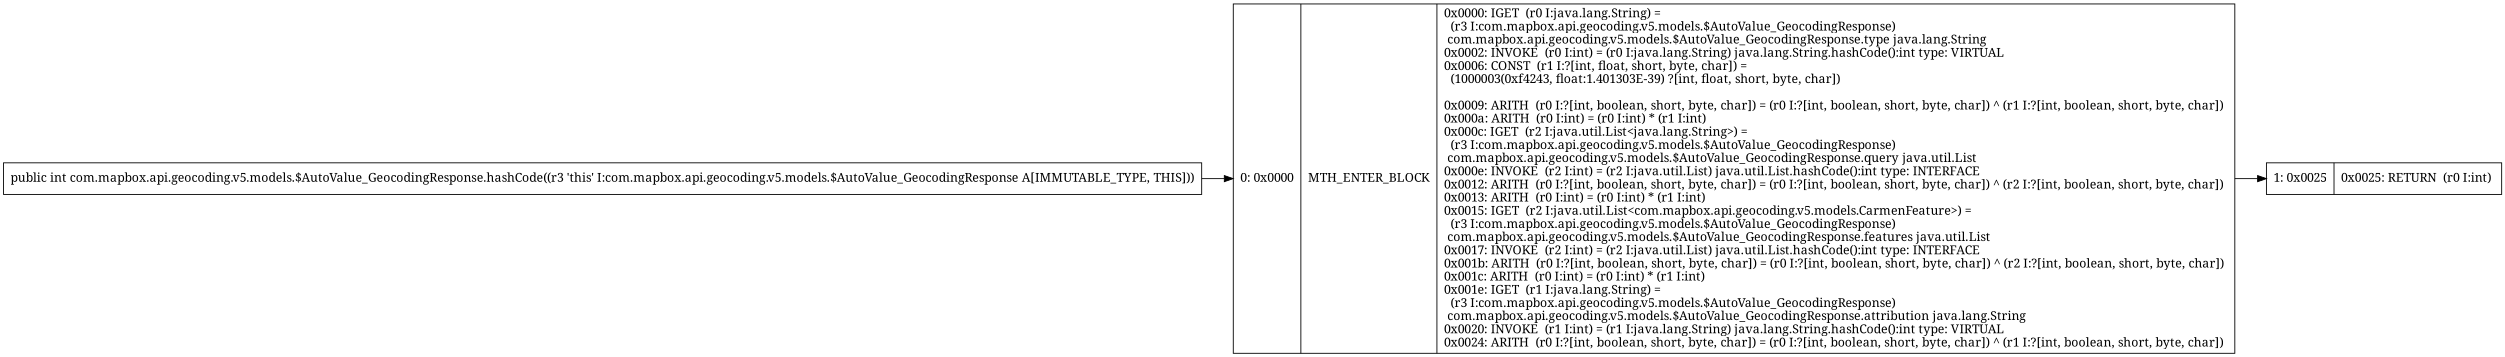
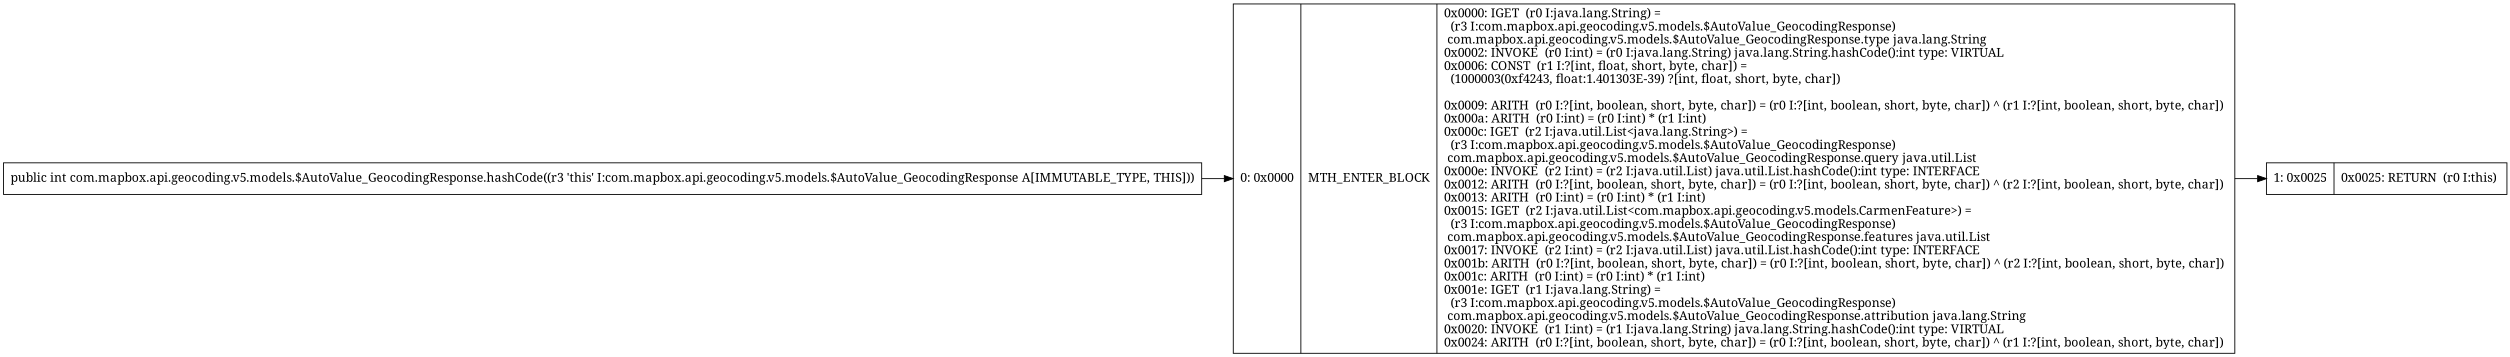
node "1: 0x0025": text "0x0025: RETURN  (r0 I:int)" -> "0x0025: RETURN  (r0 I:this)"
